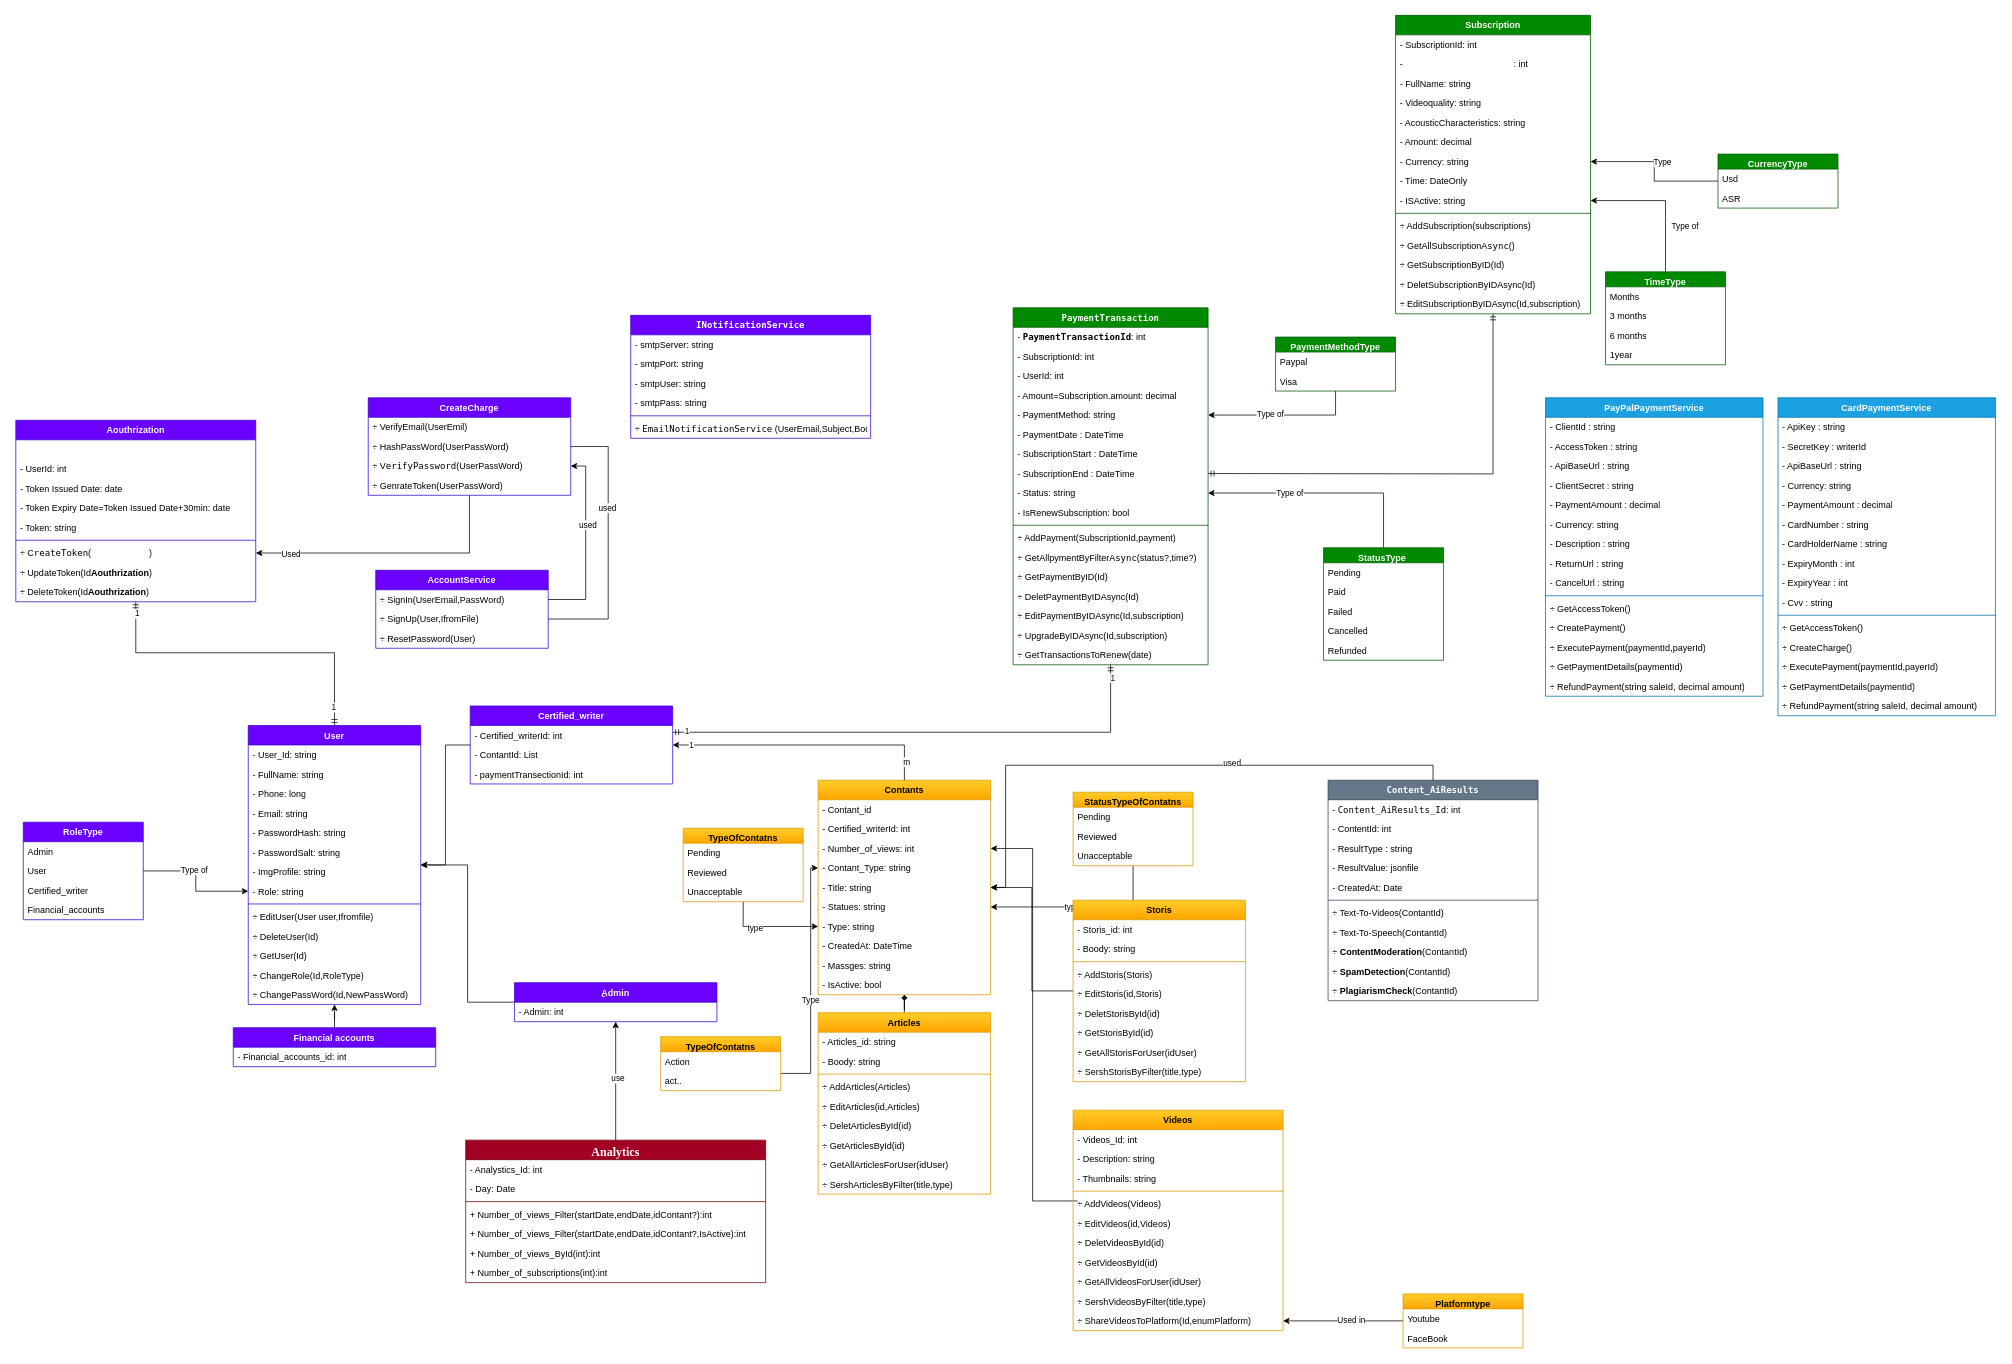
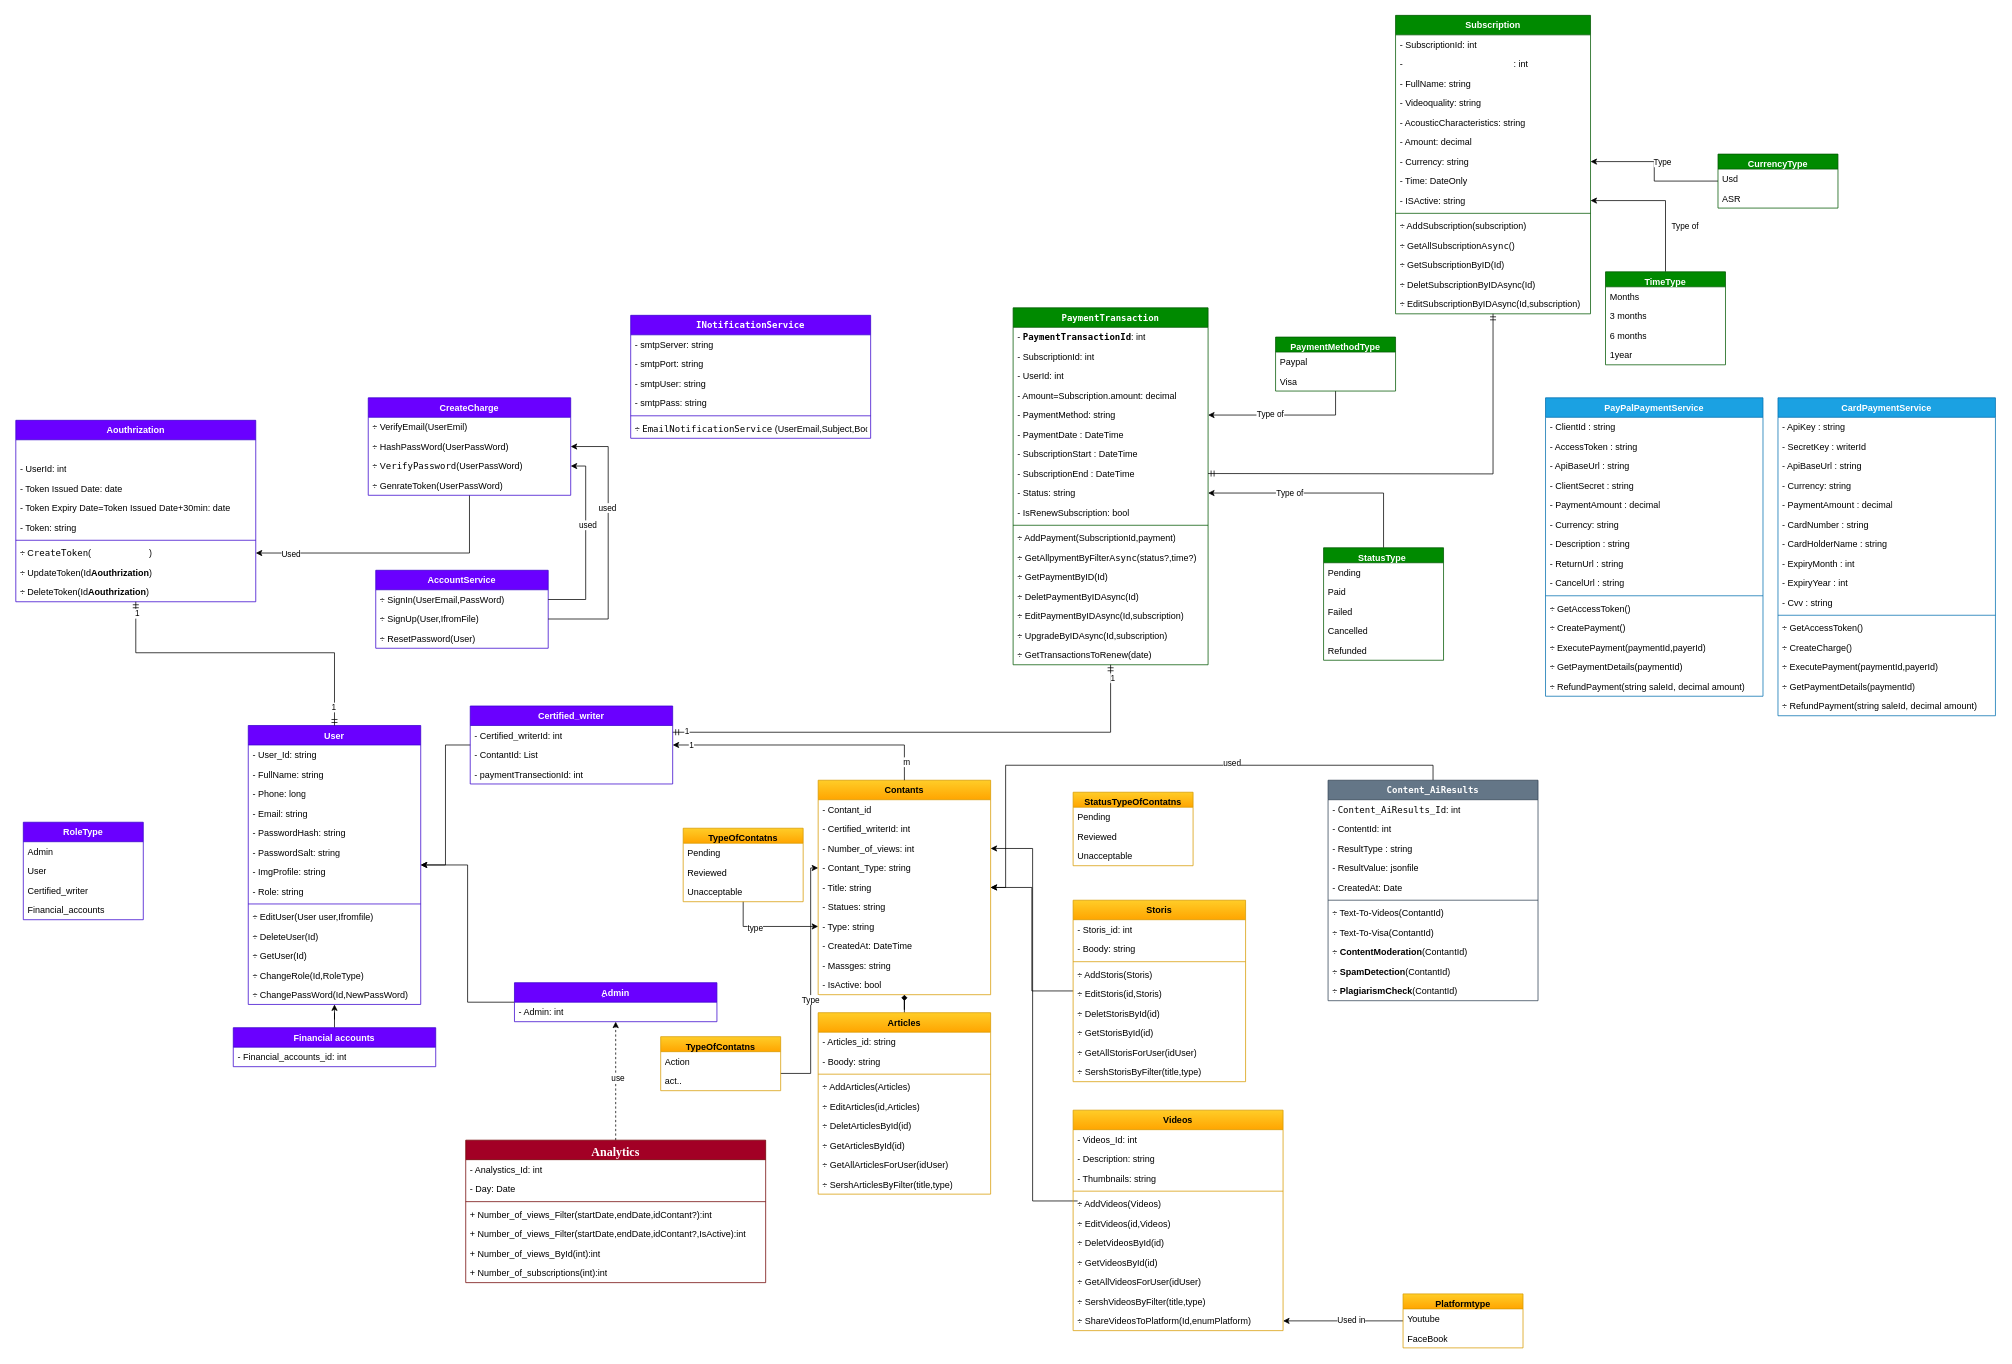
node "÷ AddSubscription(subscriptions)": label "÷ AddSubscription(subscriptions)" -> "÷ AddSubscription(subscription)"
edge "÷ HashPassWord(UserPassWord)" -- "÷ SignUp(User,IfromFile)": arrowhead none -> classic
edge "RoleType" -> "- Role: string": removed, label "Type of"
edge "StatusTypeOfContatns" -> "- Statues: string": removed, label "type"
node "÷ Text-To-Speech(ContantId)": label "÷ Text-To-Speech(ContantId)" -> "÷ Text-To-Visa(ContantId)"
edge "Analytics" -> "ِAdmin": style solid -> dashed
